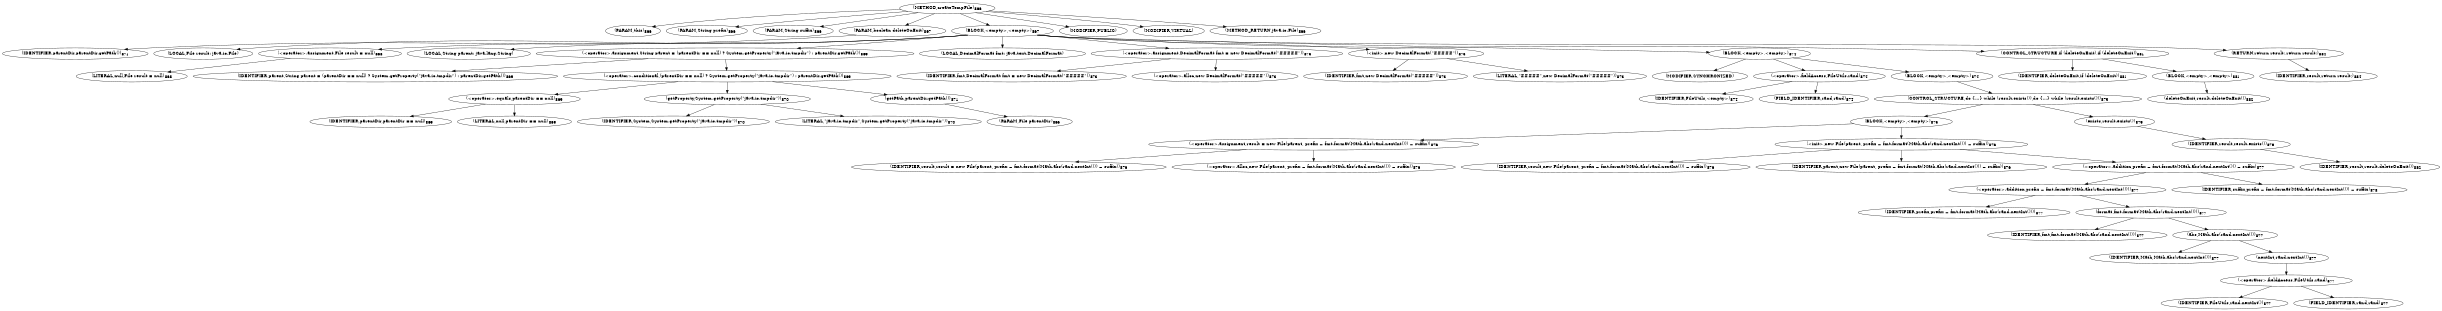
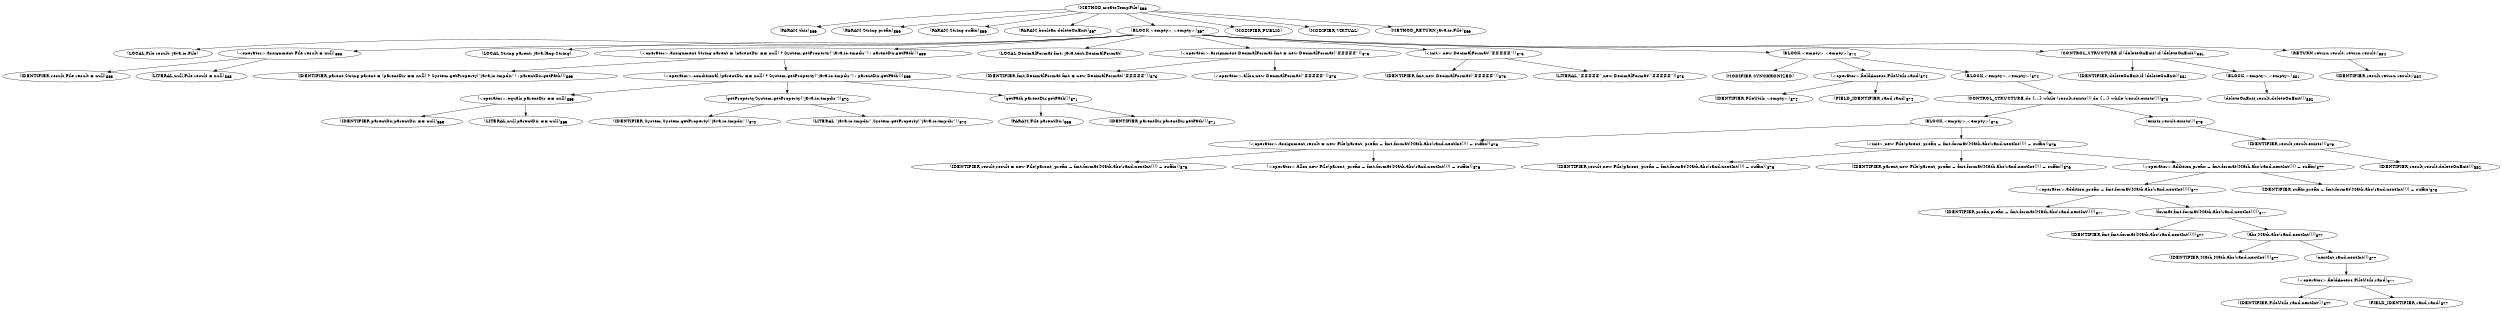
edge "(PARAM,boolean deleteOnExit)" -> "(IDENTIFIER,parentDir,parentDir.getPath())": now "(getPath,parentDir.getPath())" -> "(IDENTIFIER,parentDir,parentDir.getPath())"
node "(IDENTIFIER,result,File result = null)": added
